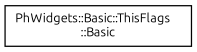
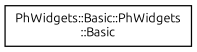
node "PhWidgets::Basic::ThisFlags ::Basic": label "PhWidgets::Basic::ThisFlags ::Basic" -> "PhWidgets::Basic::PhWidgets ::Basic"
